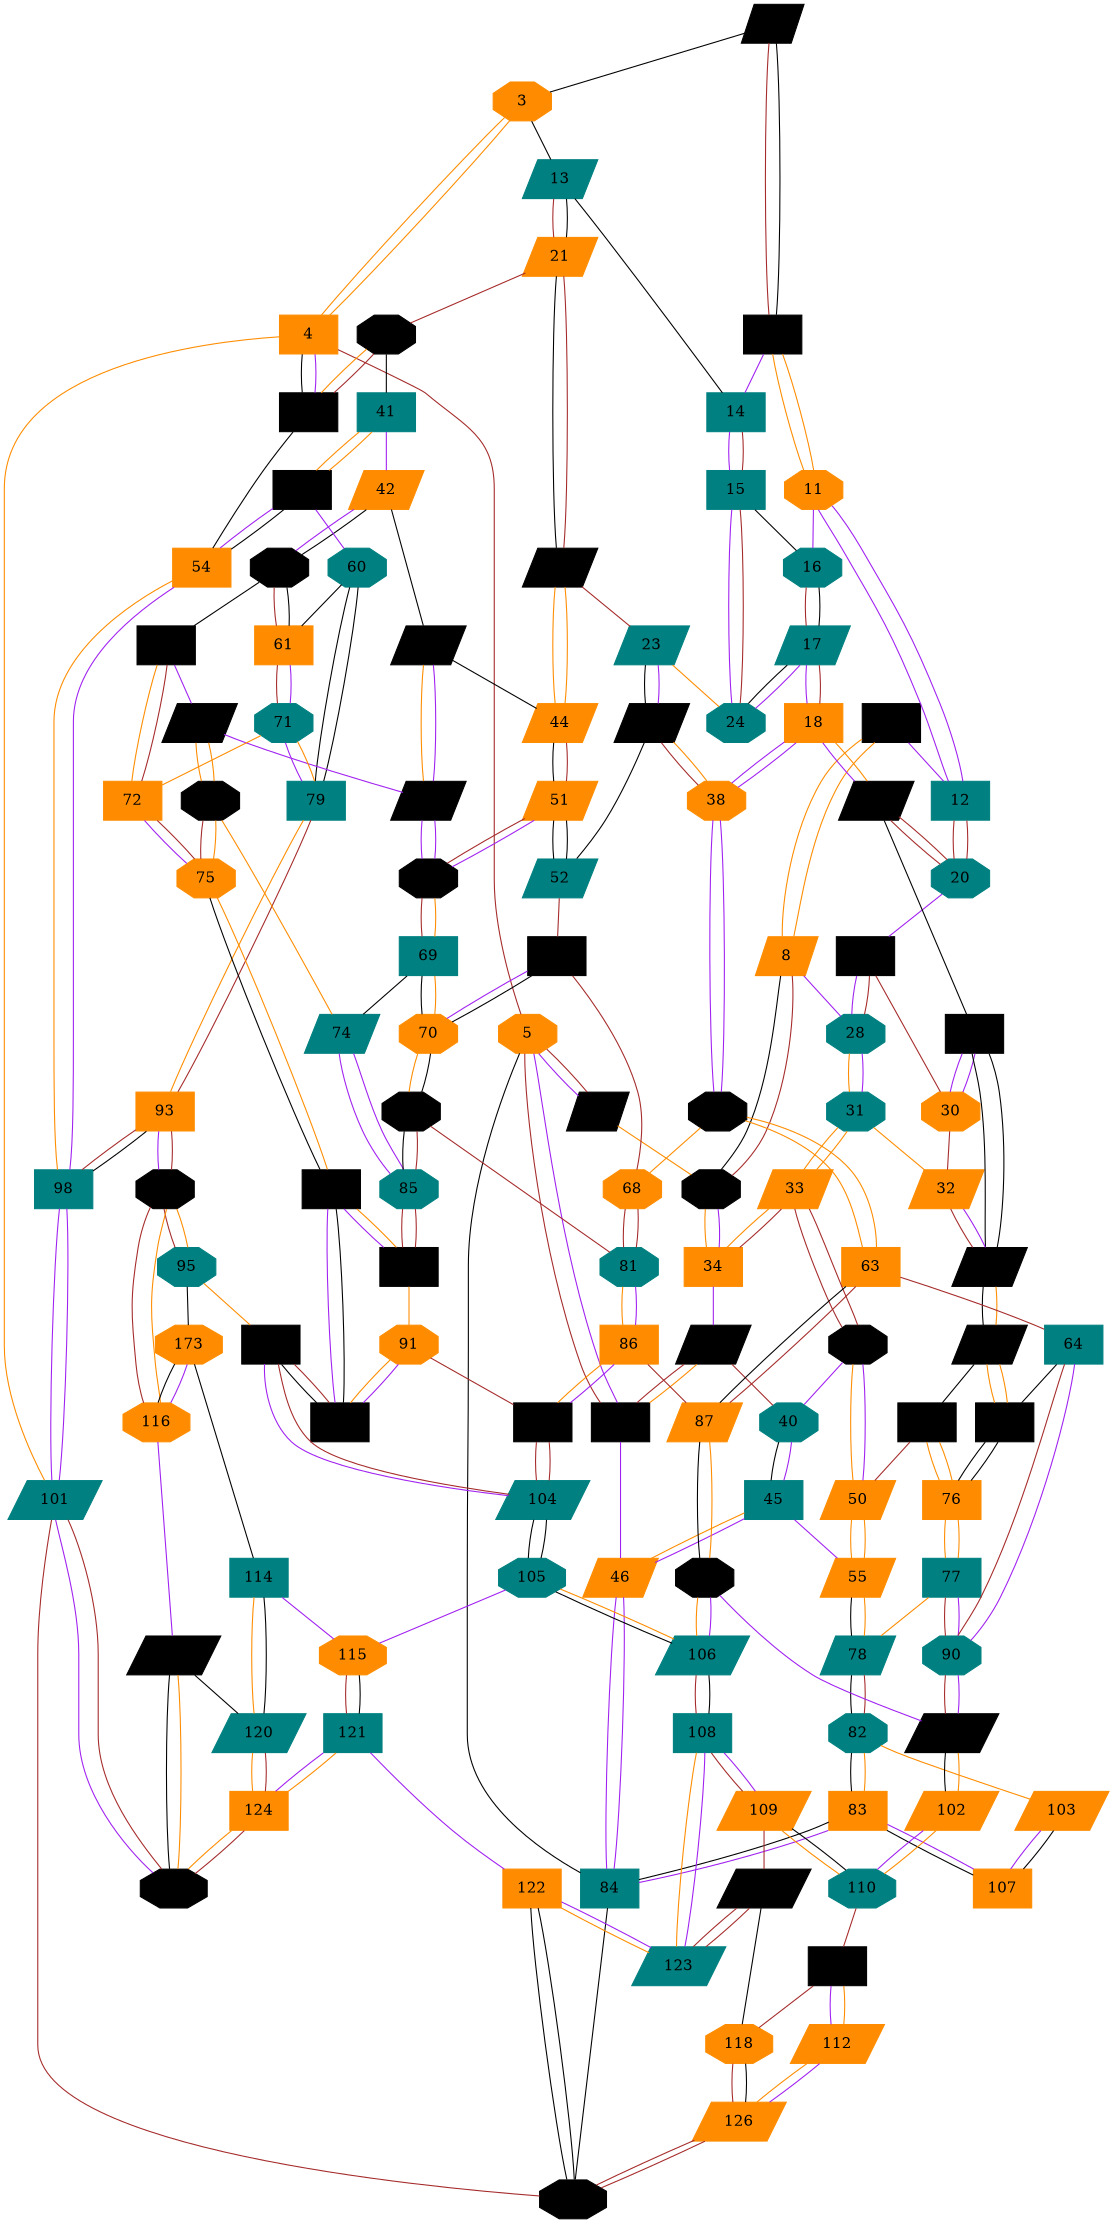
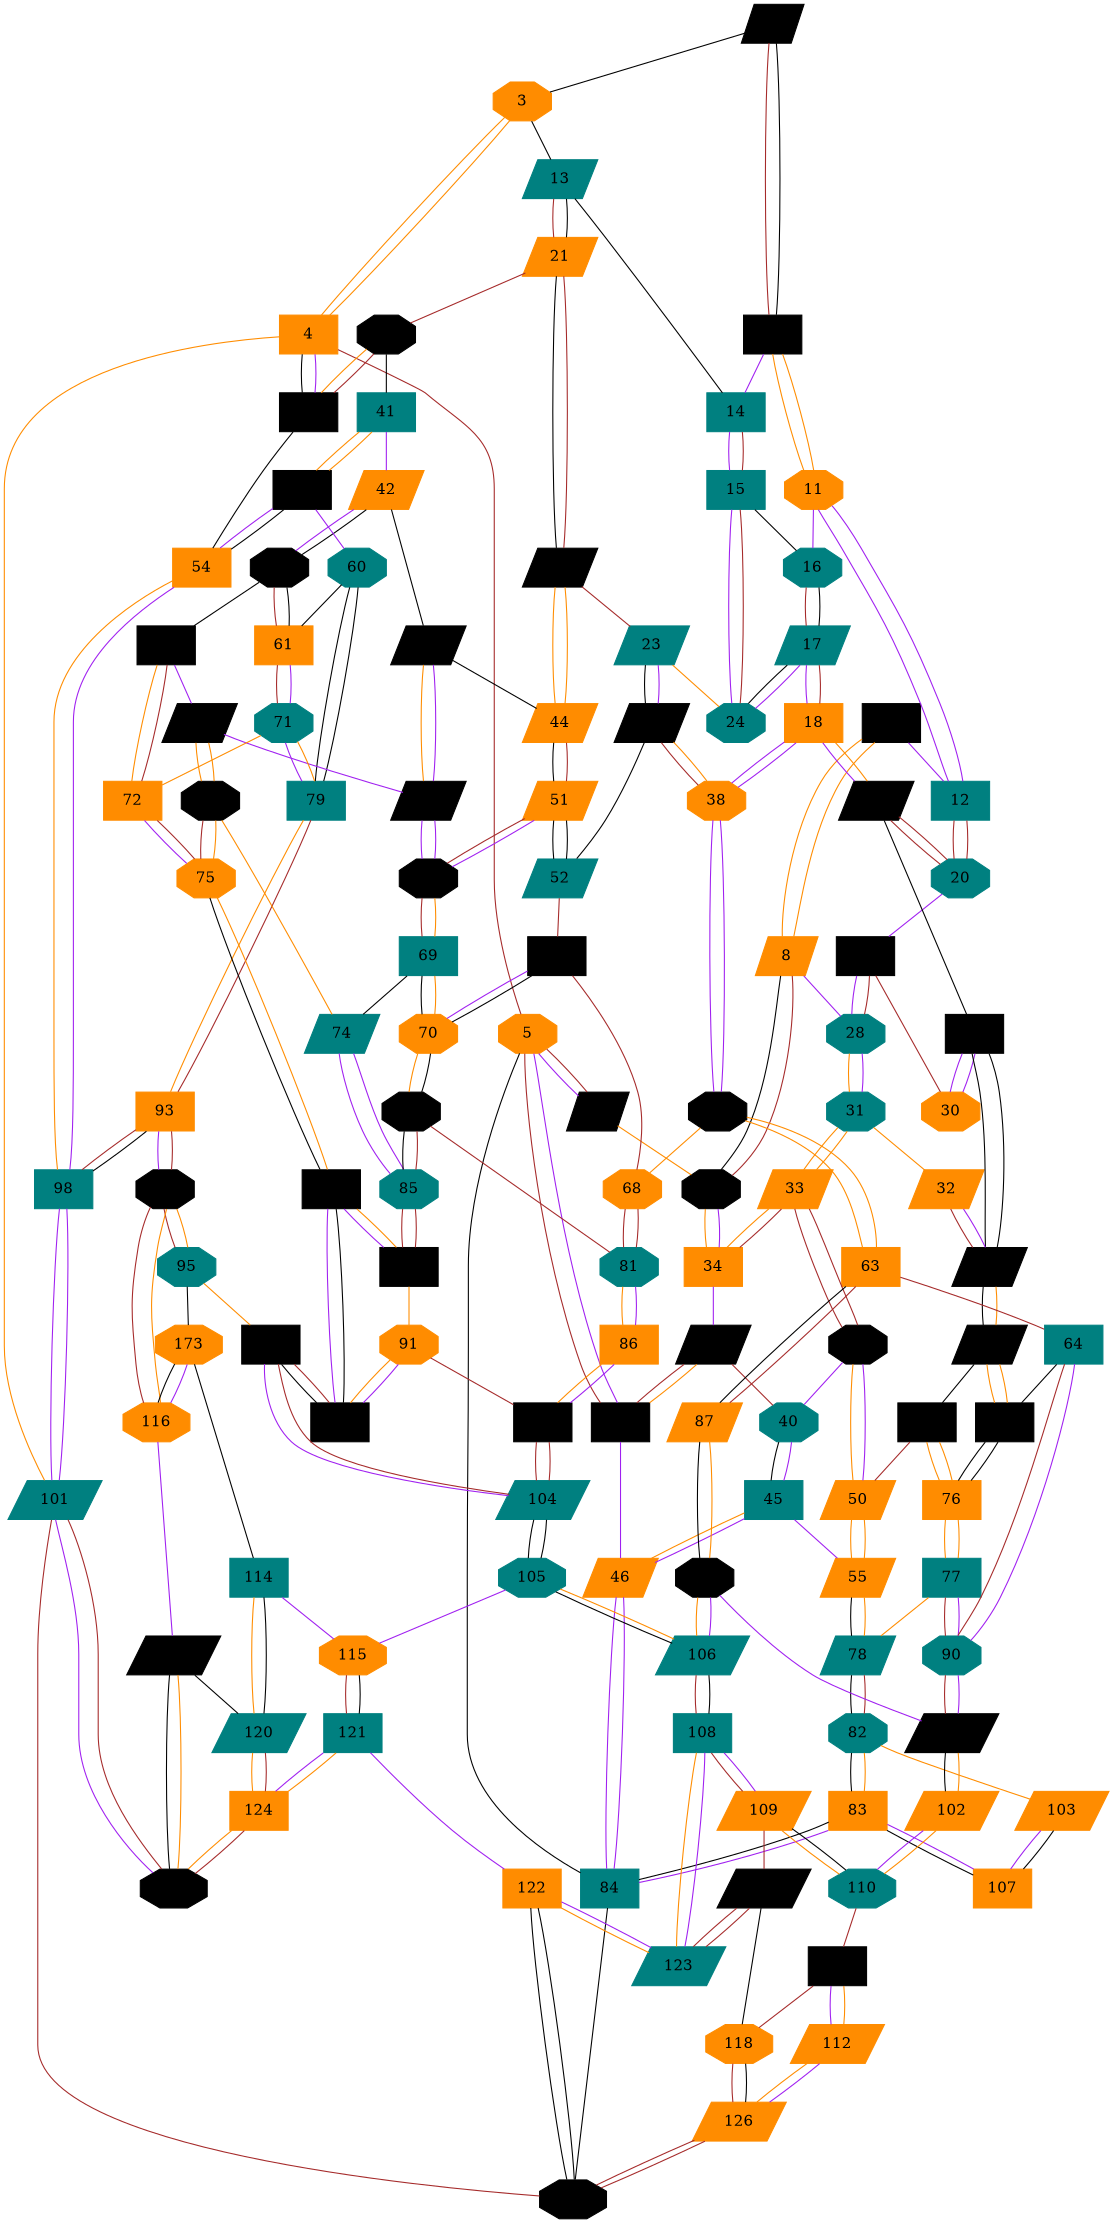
edge "30" -- "32": removed
edge "86" -- "87": removed
